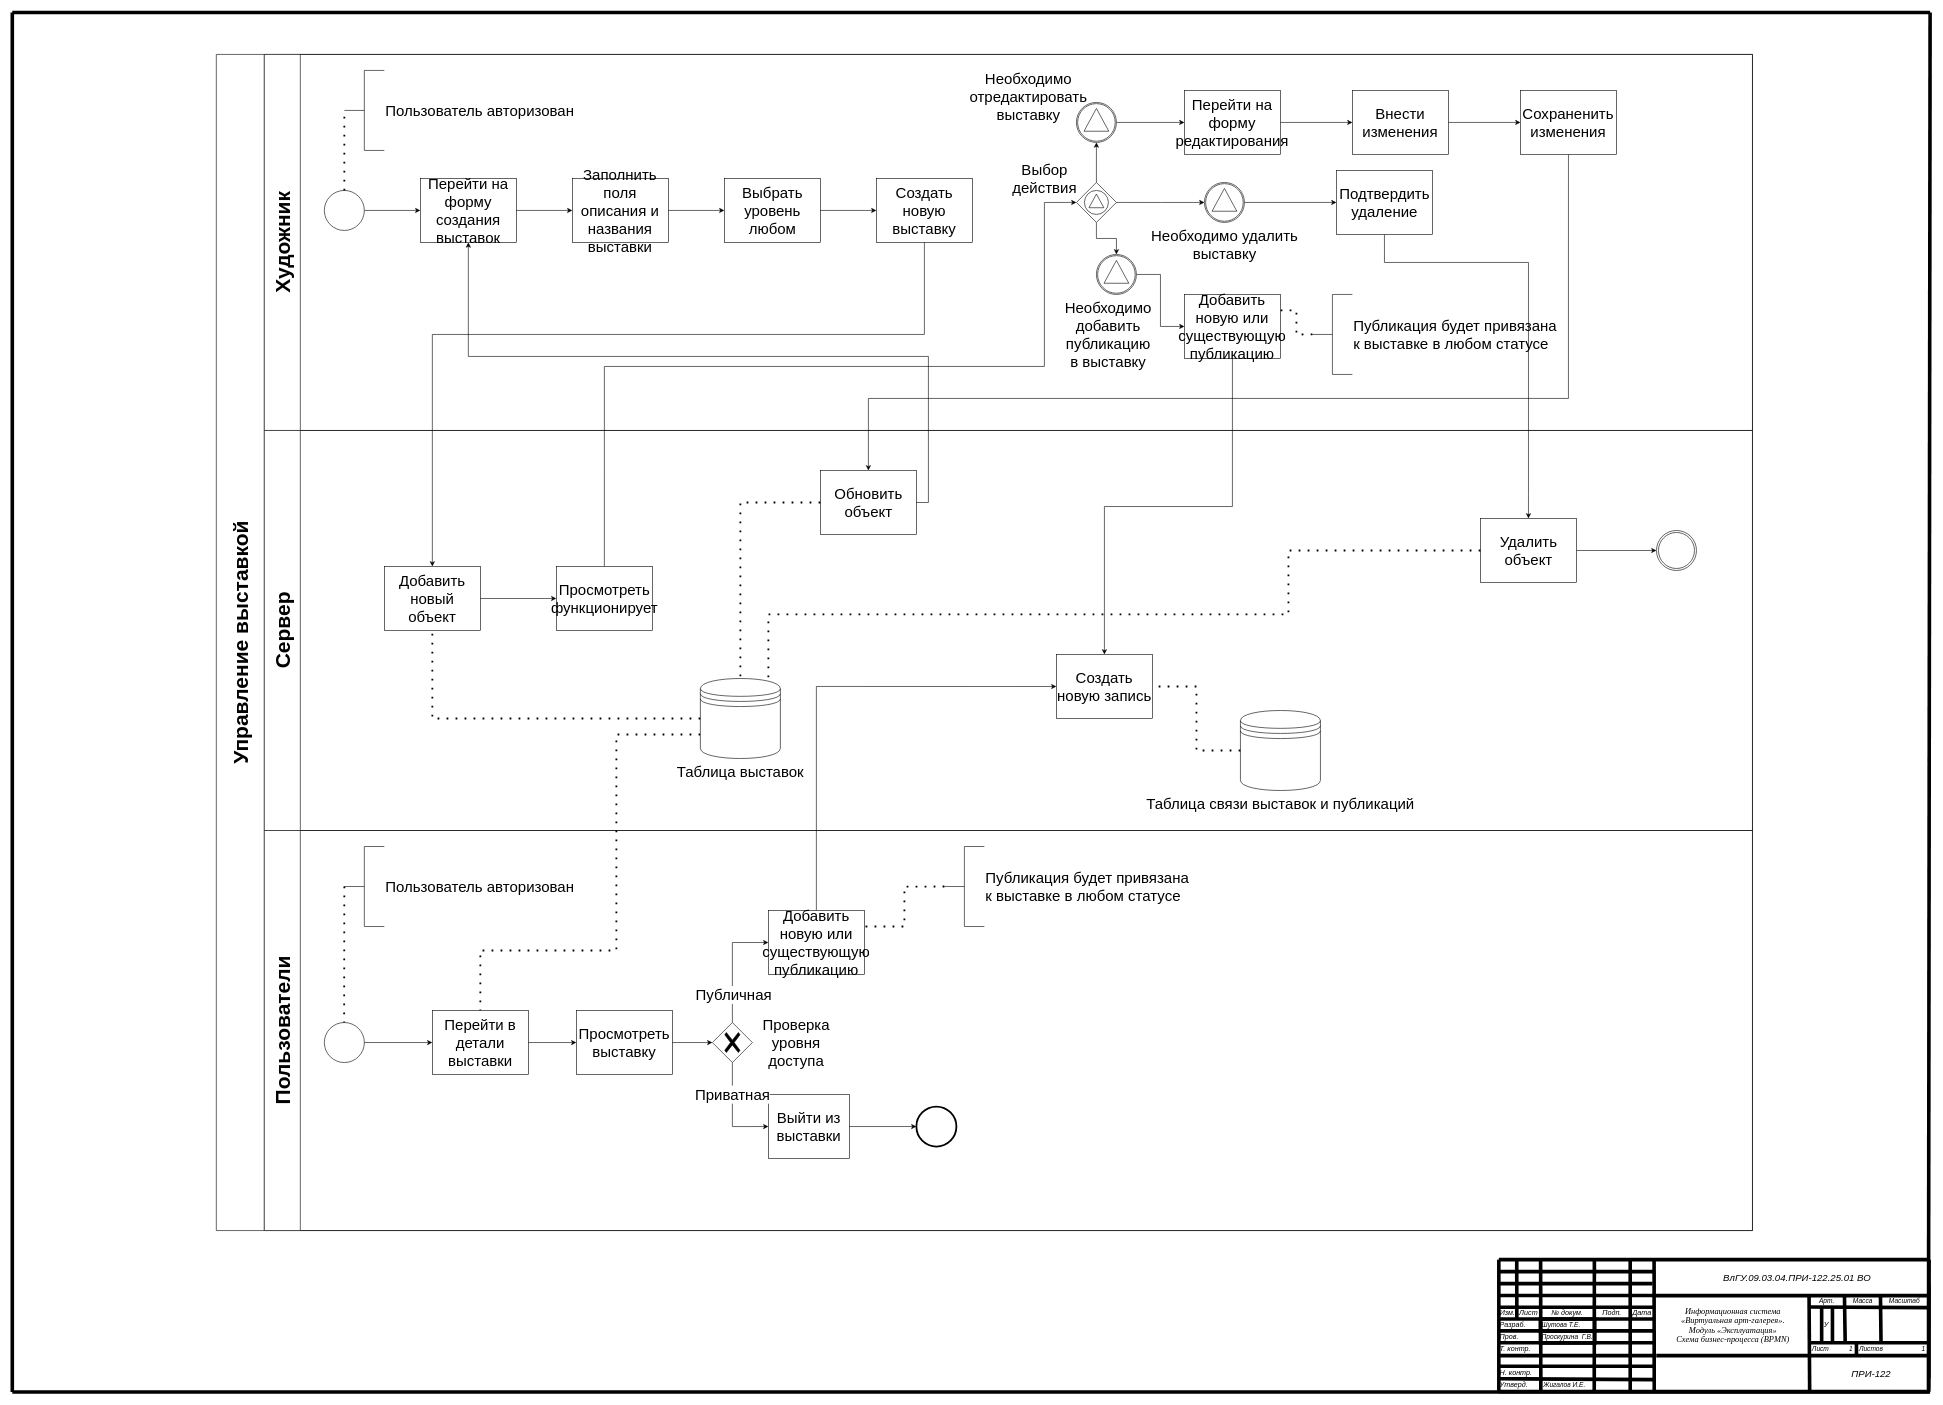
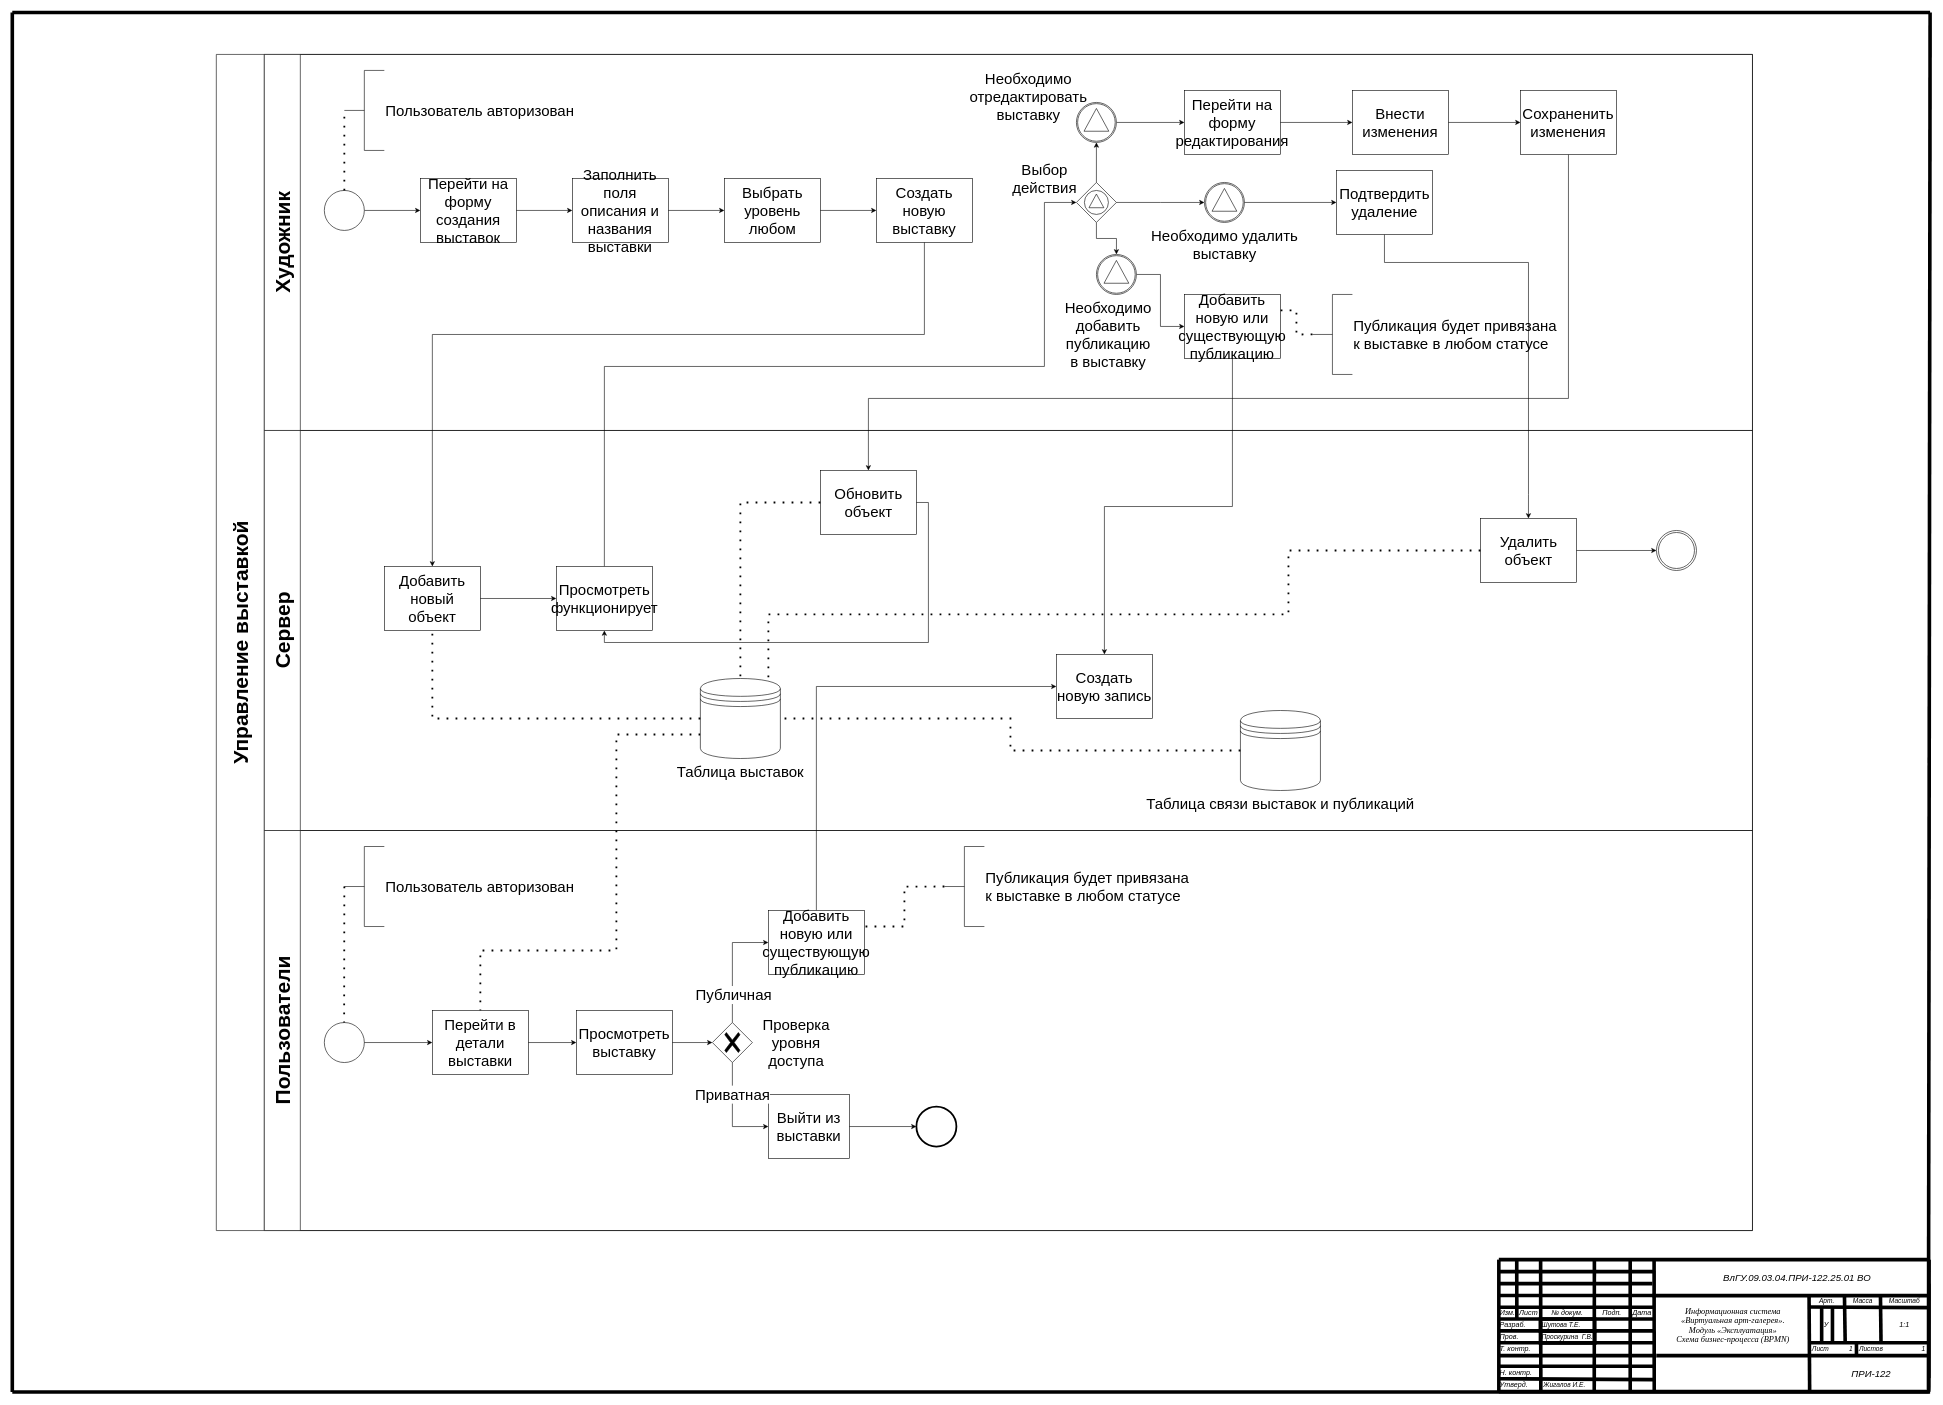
edge "Обновить объект" -> "Перейти на форму создания выставок": now "Обновить объект" -> "Просмотреть функционирует"
edge "Создать новую запись" -- "Таблица связи выставок и публикаций": now "Таблица выставок" -- "Таблица связи выставок и публикаций"
node "1:1": added
